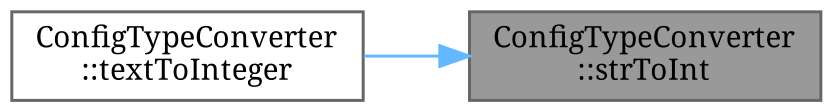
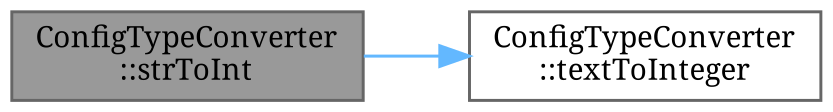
edge "ConfigTypeConverter ::textToInteger" -> "ConfigTypeConverter ::strToInt": reversed
